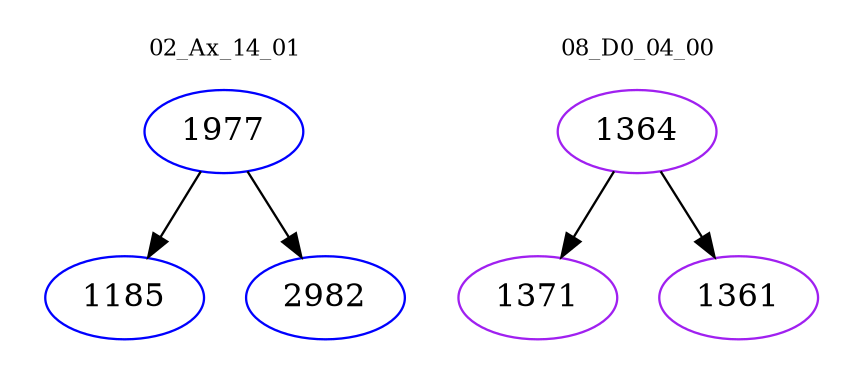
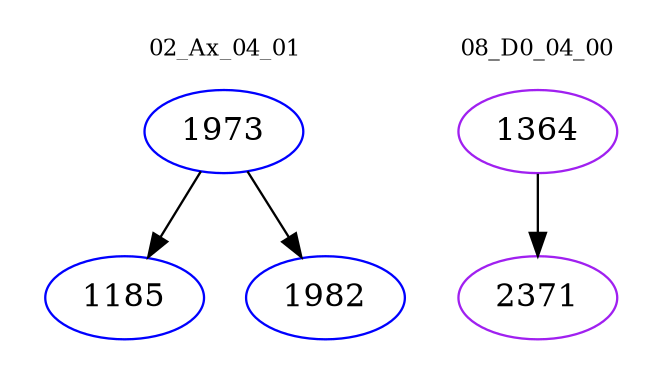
cluster "02_Ax_14_01": label "02_Ax_14_01" -> "02_Ax_04_01"
node "1977": label "1977" -> "1973"
node "2982": label "2982" -> "1982"
node "1371": label "1371" -> "2371"
node "1361": removed
